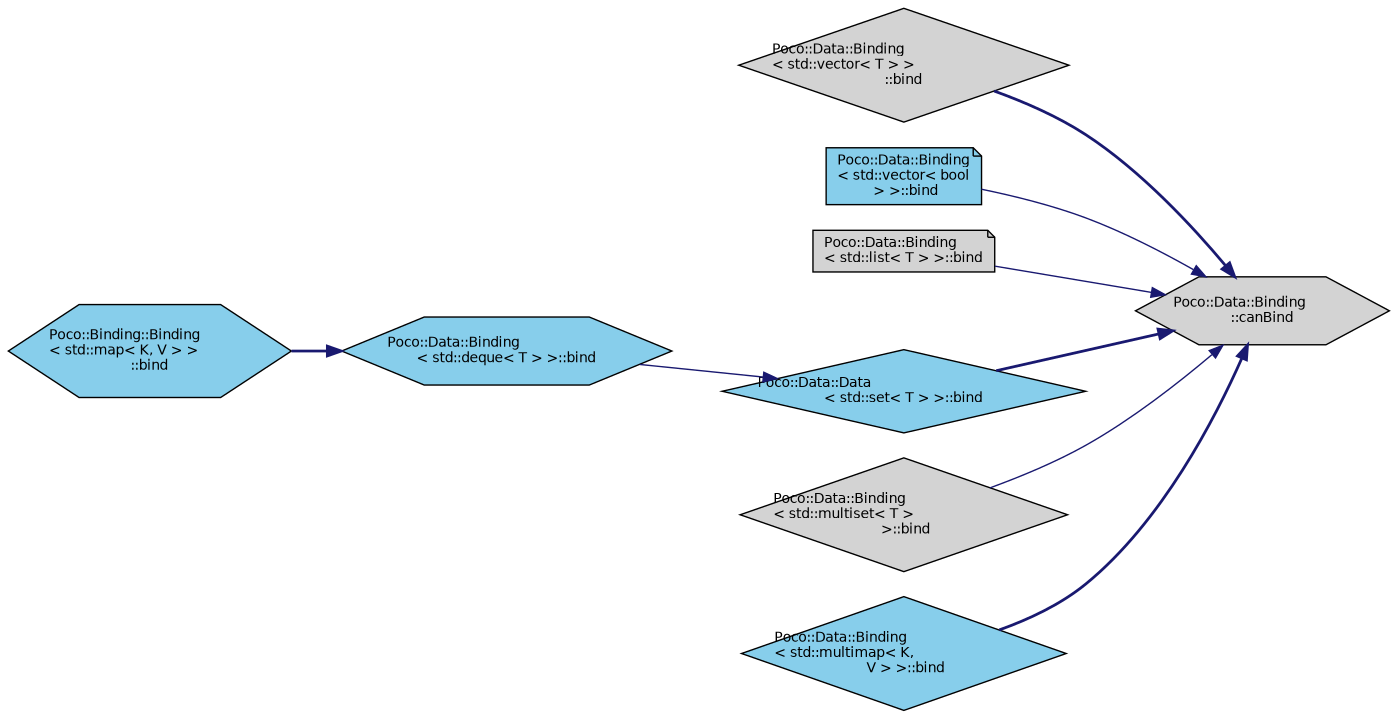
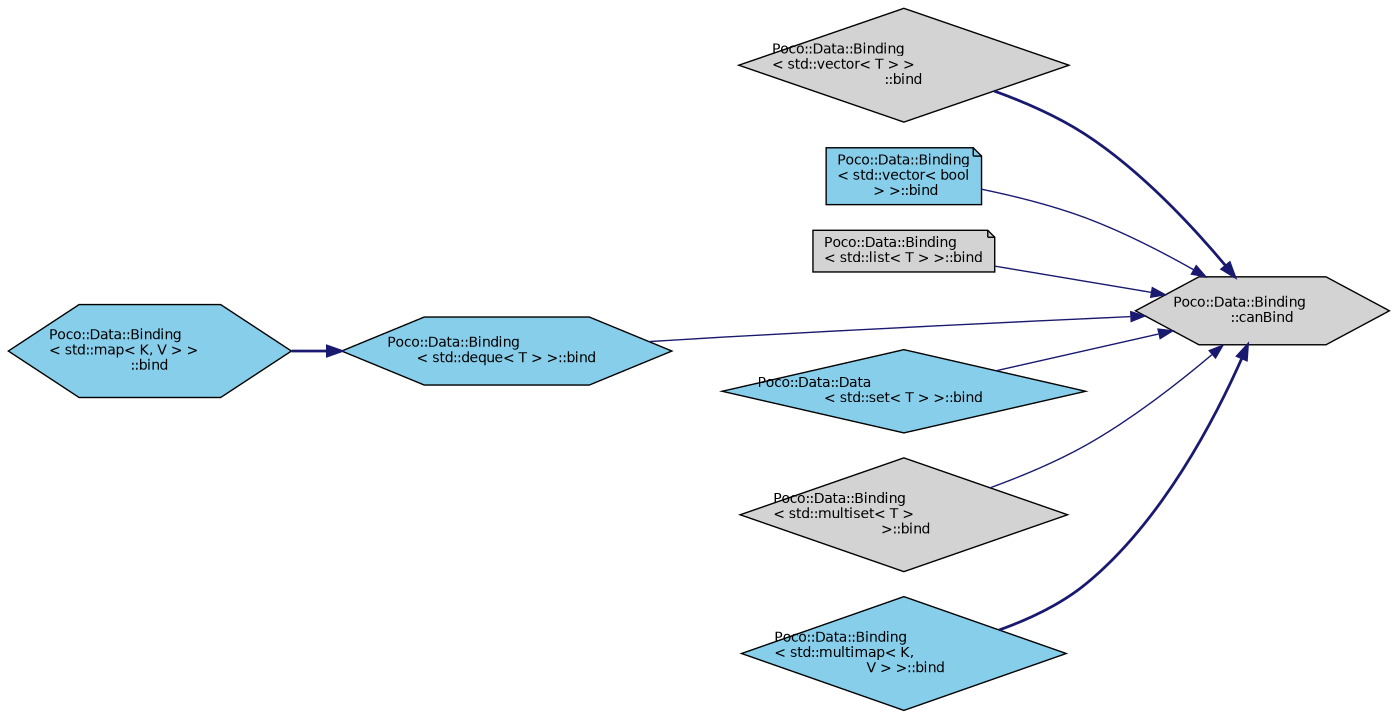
node "Poco::Binding::Binding < std::map< K, V > > ::bind": label "Poco::Binding::Binding < std::map< K, V > > ::bind" -> "Poco::Data::Binding < std::map< K, V > > ::bind"
edge "Poco::Data::Data < std::set< T > >::bind" -> "Poco::Data::Binding ::canBind": style bold -> solid
edge "Poco::Data::Binding < std::deque< T > >::bind" -> "Poco::Data::Data < std::set< T > >::bind": now "Poco::Data::Binding < std::deque< T > >::bind" -> "Poco::Data::Binding ::canBind"
